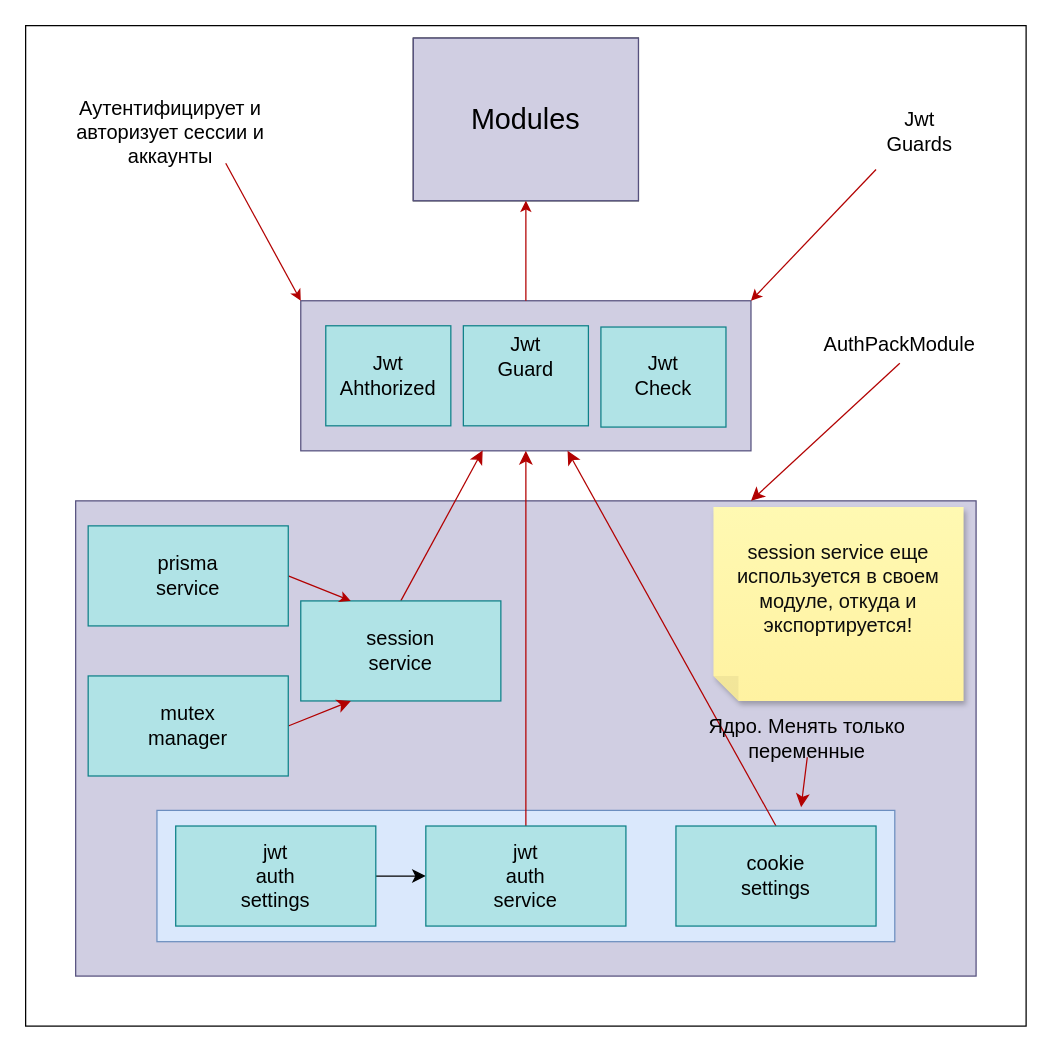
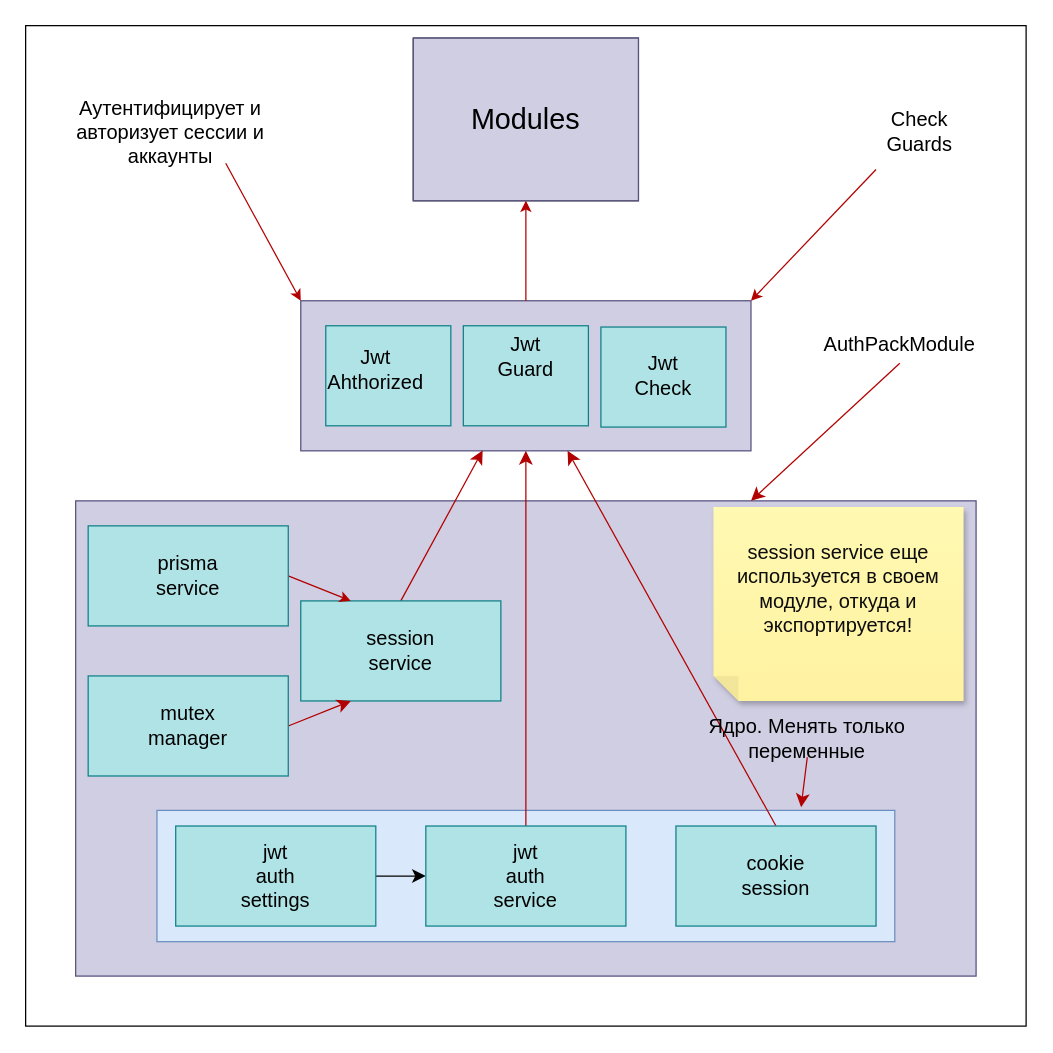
node "Jwt Guards": label "Jwt Guards" -> "Check Guards"
node "JwtAhthorized": moved (388, 376) -> (376, 369)
node "cookie settings": label "cookie settings" -> "cookie session"
